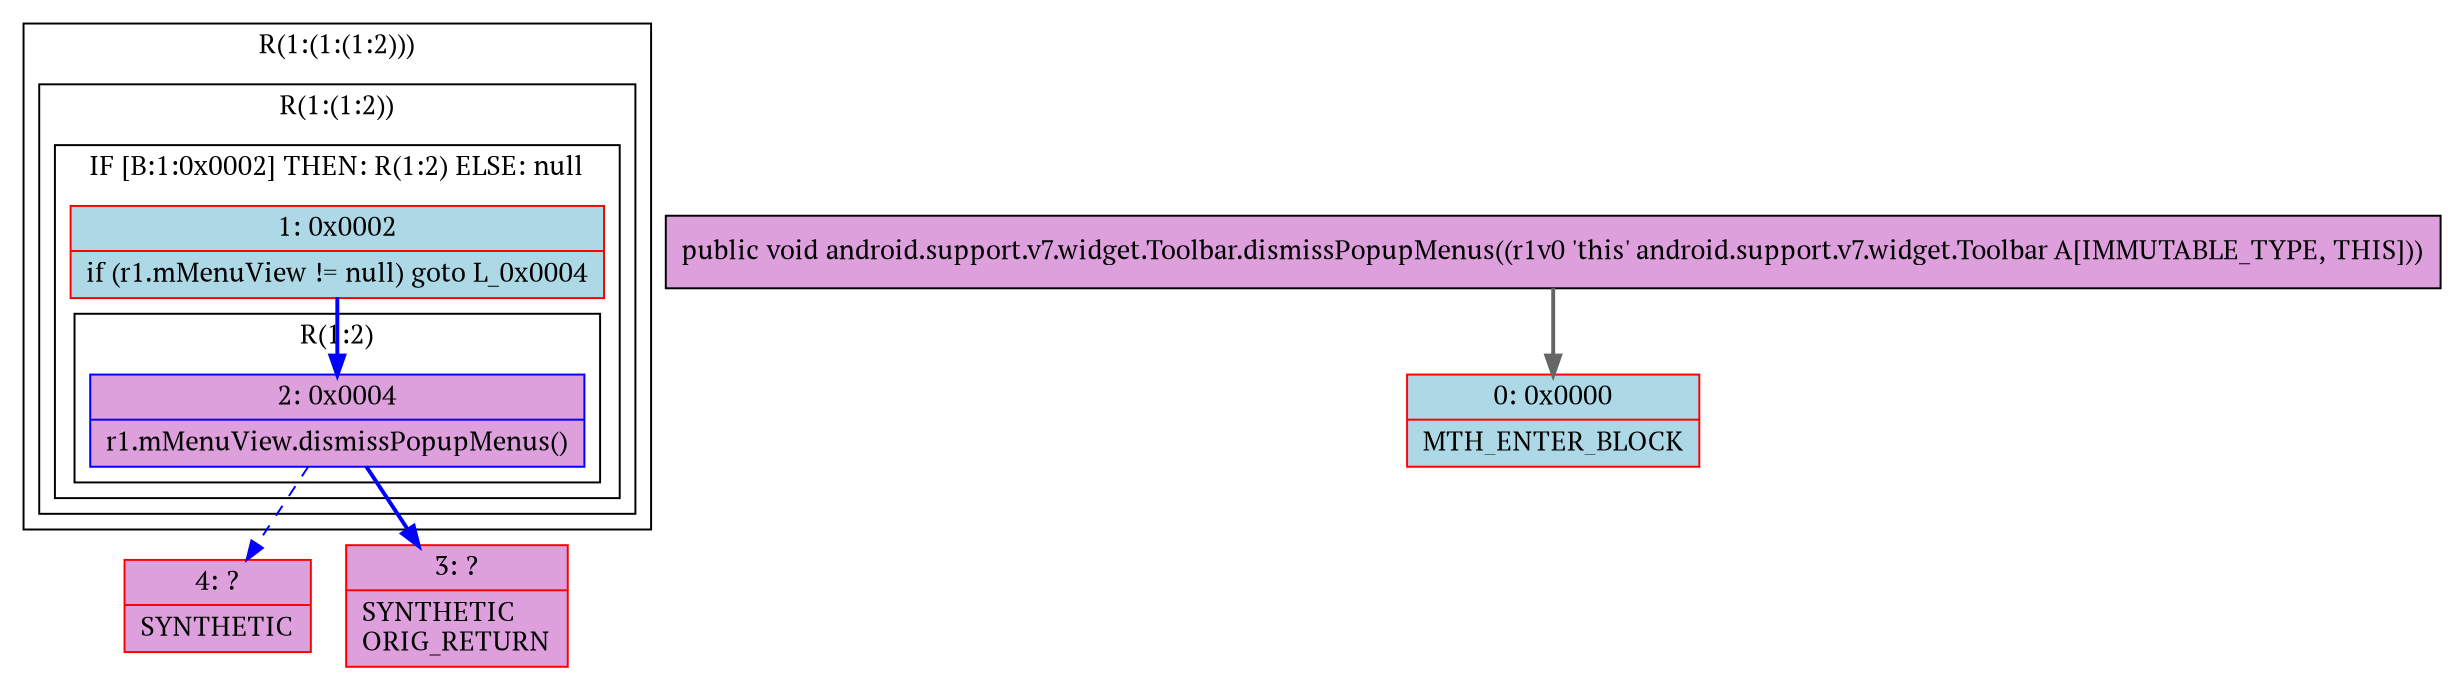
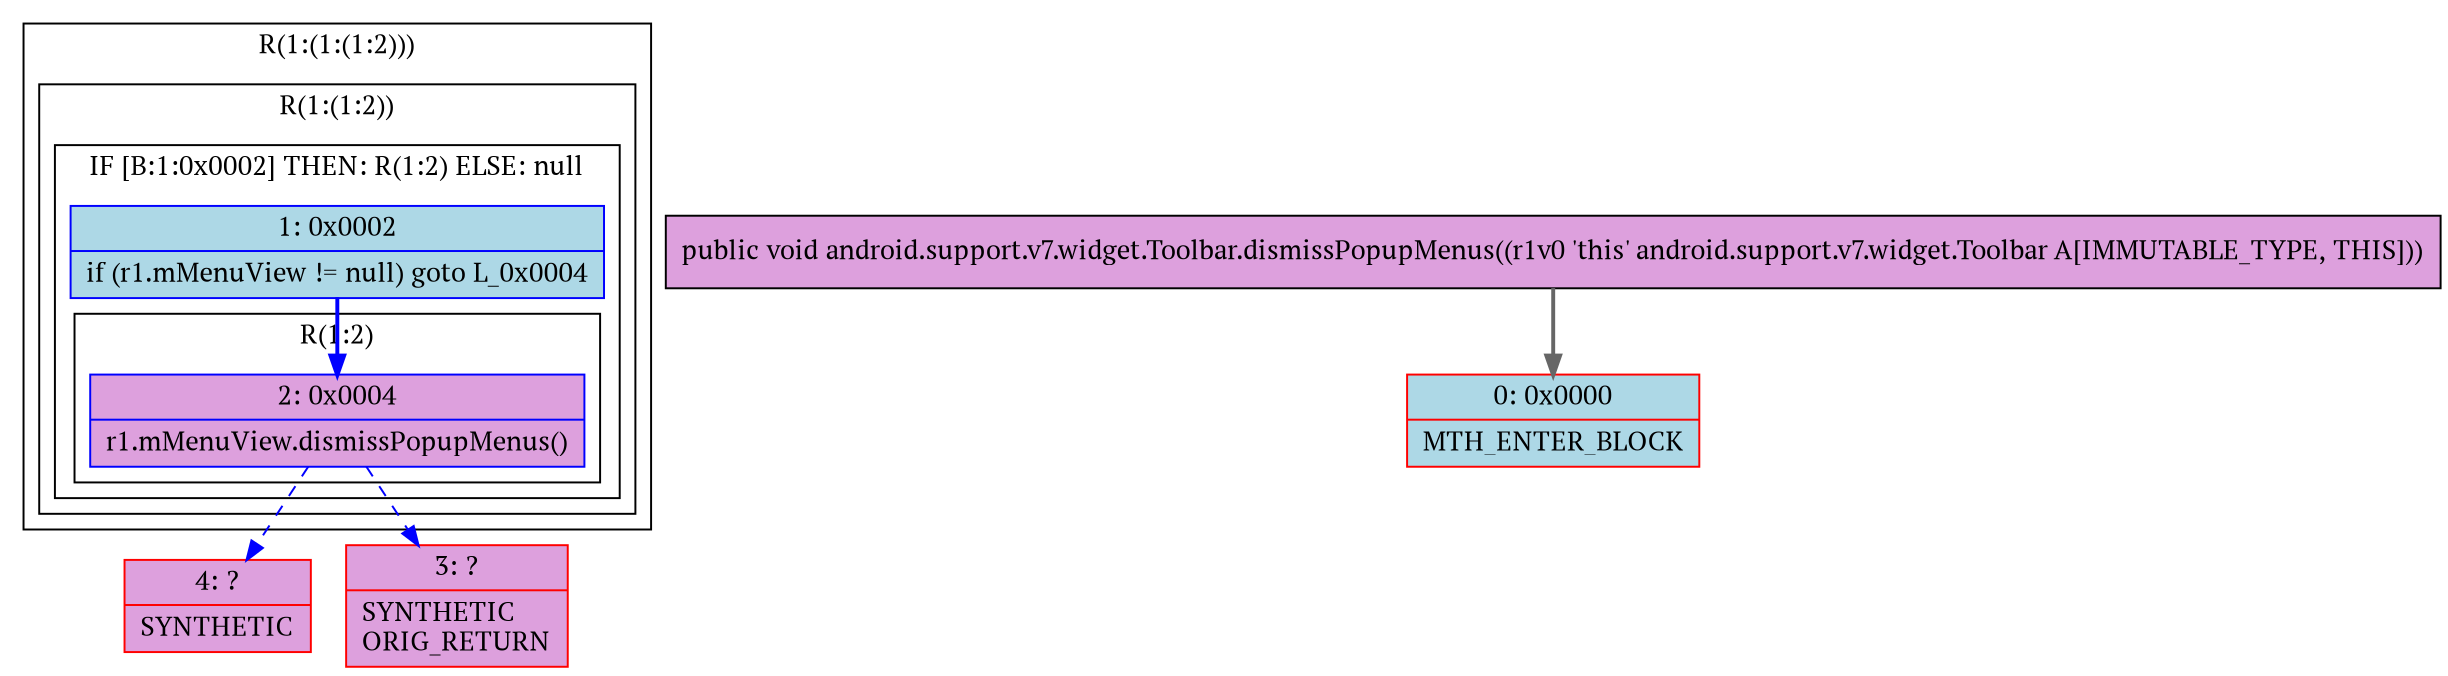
node "1: 0x0002": color red -> blue
edge "2: 0x0004" -> "3: ?": style bold -> dashed
